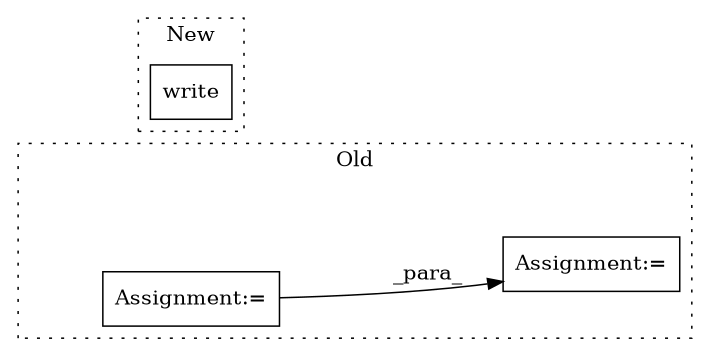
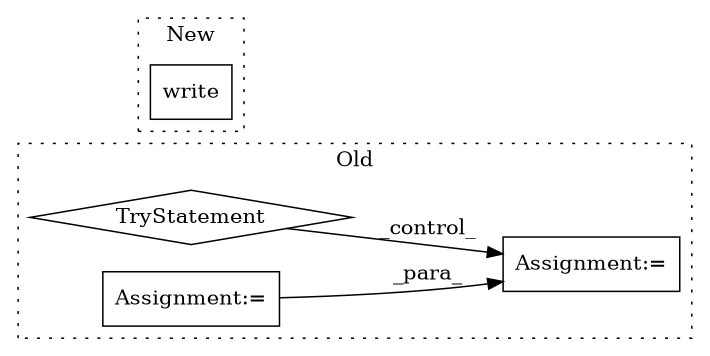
node "TryStatement": added
